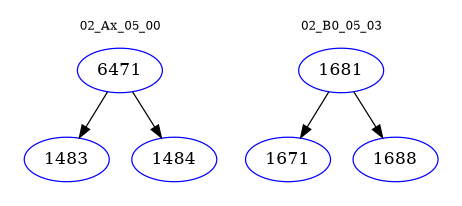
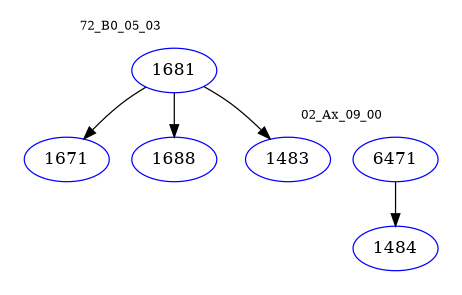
cluster "02_Ax_05_00": label "02_Ax_05_00" -> "02_Ax_09_00"
cluster "02_B0_05_03": label "02_B0_05_03" -> "72_B0_05_03"
edge "6471" -> "1483": now "1681" -> "1483"
